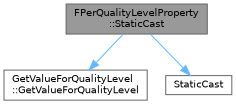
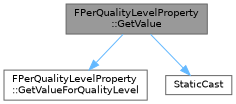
node "FPerQualityLevelProperty ::StaticCast": label "FPerQualityLevelProperty ::StaticCast" -> "FPerQualityLevelProperty ::GetValue"
node "GetValueForQualityLevel ::GetValueForQualityLevel": label "GetValueForQualityLevel ::GetValueForQualityLevel" -> "FPerQualityLevelProperty ::GetValueForQualityLevel"
